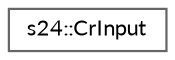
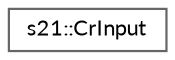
node "s24::CrInput": label "s24::CrInput" -> "s21::CrInput"
